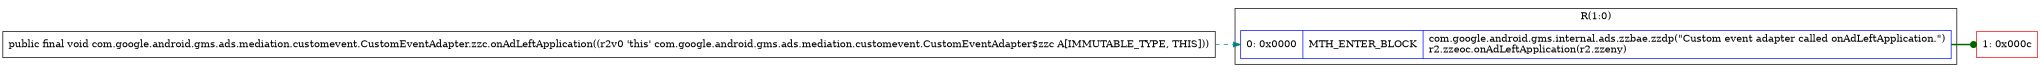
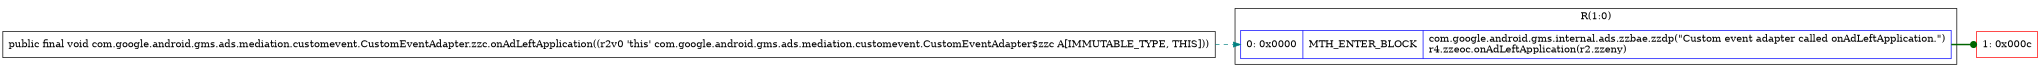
node "0: 0x0000": text "r2.zzeoc.onAdLeftApplication(r2.zzeny)" -> "r4.zzeoc.onAdLeftApplication(r2.zzeny)"
